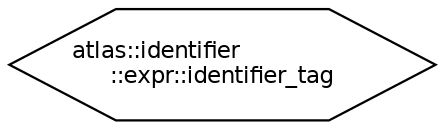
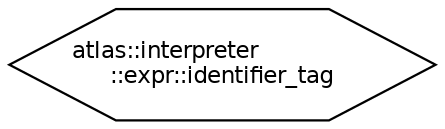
node "atlas::identifier ::expr::identifier_tag": label "atlas::identifier ::expr::identifier_tag" -> "atlas::interpreter ::expr::identifier_tag"
